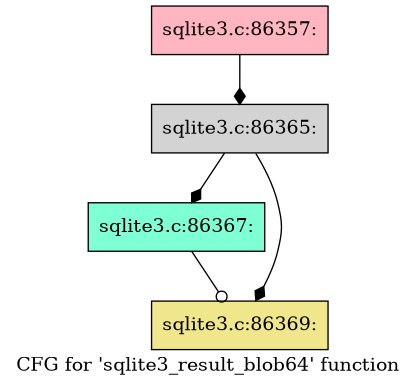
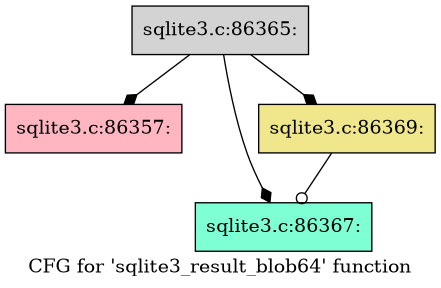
edge "sqlite3.c:86357:" -> "sqlite3.c:86365:": reversed
edge "sqlite3.c:86367:" -> "sqlite3.c:86369:": reversed
